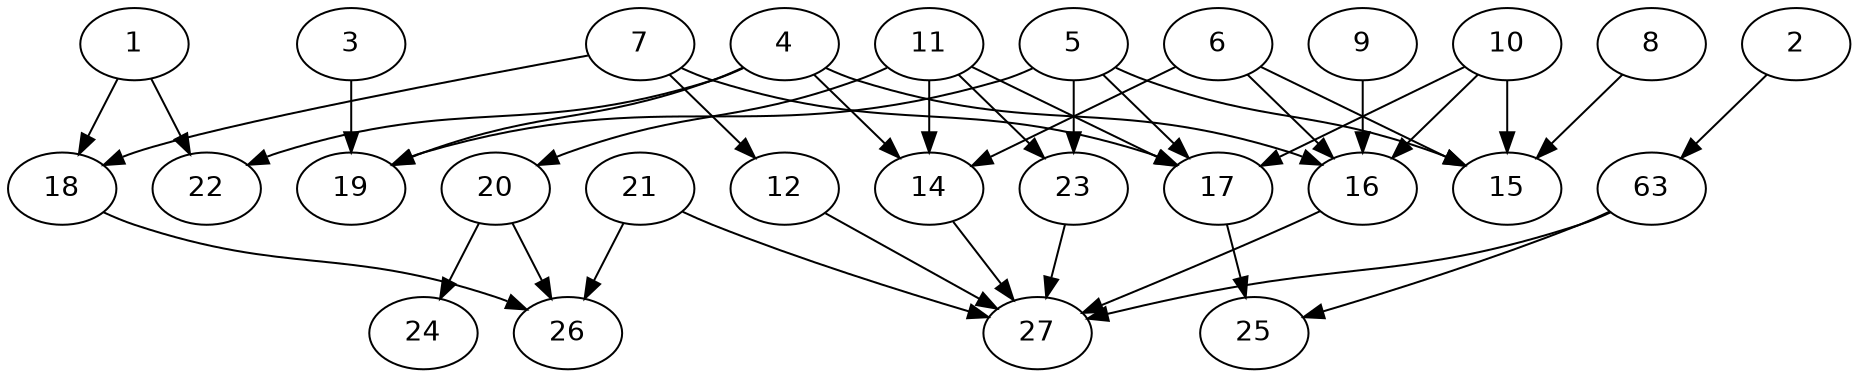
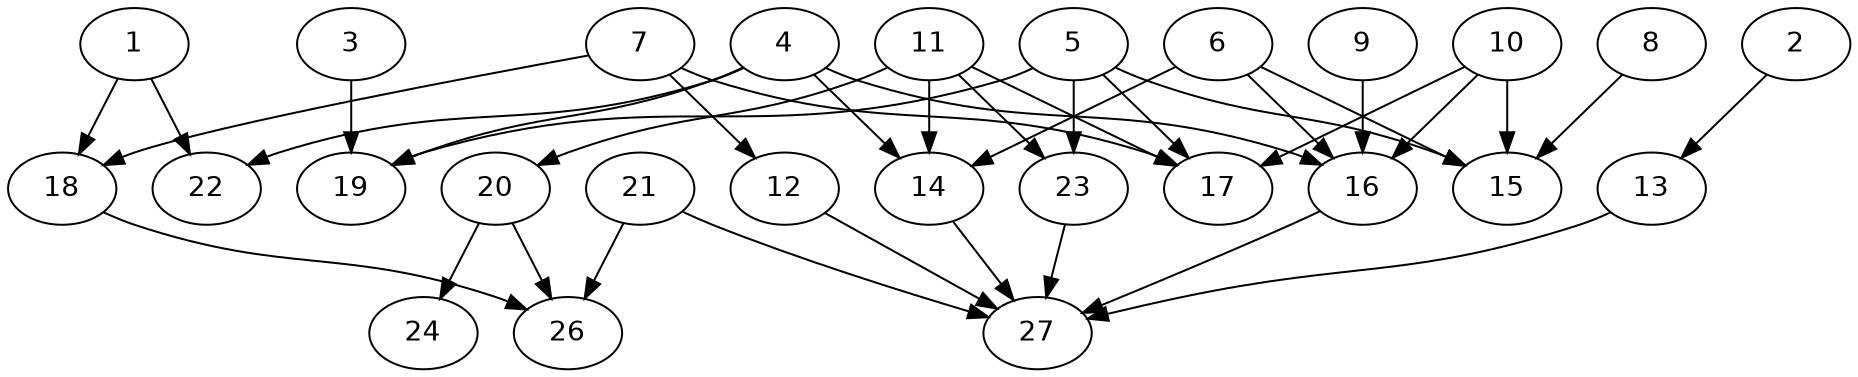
node "63": label "63" -> "13"
node "25": removed
